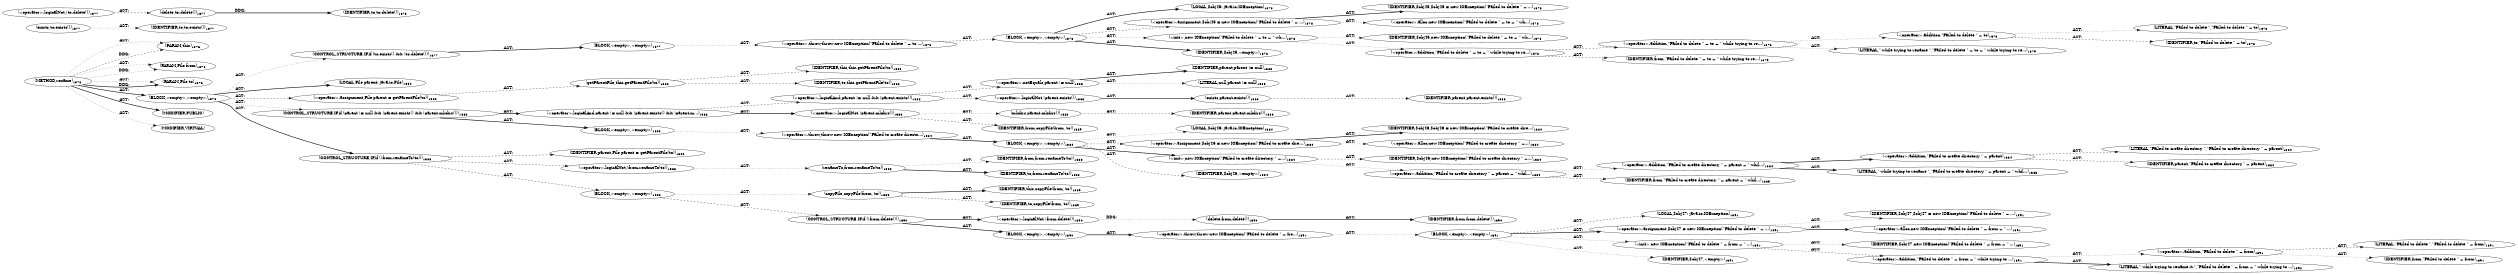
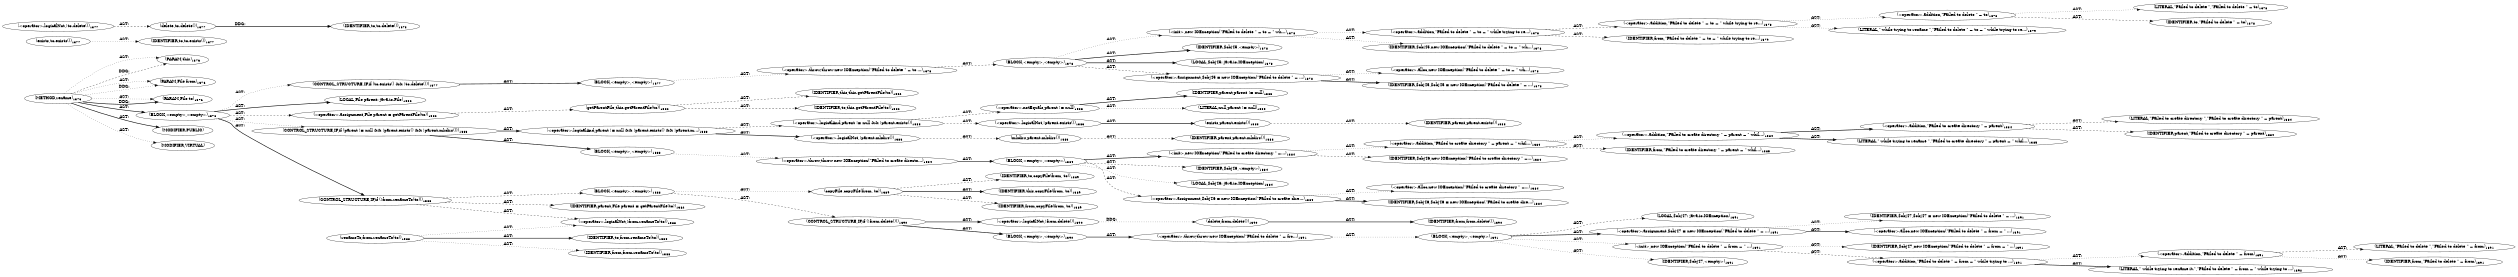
edge "(<operator>.logicalNot,!parent.mkdirs())" -> "(mkdirs,parent.mkdirs())": style dotted -> dashed
edge "(<operator>.logicalNot,!parent.mkdirs())" -> "(IDENTIFIER,from,copyFile(from, to))": now "(copyFile,copyFile(from, to))" -> "(IDENTIFIER,from,copyFile(from, to))"
edge "(<operator>.logicalNot,!from.renameTo(to))" -> "(renameTo,from.renameTo(to))": reversed
